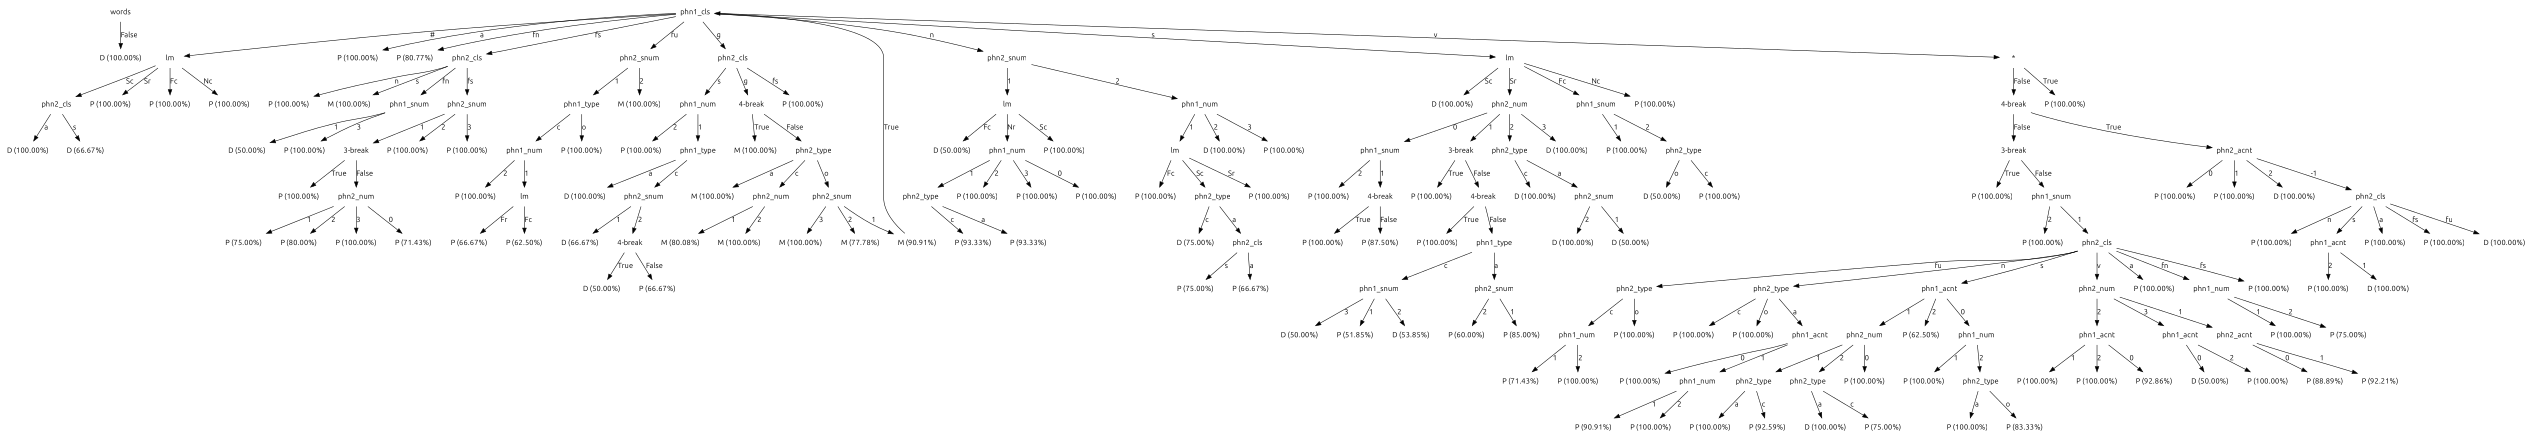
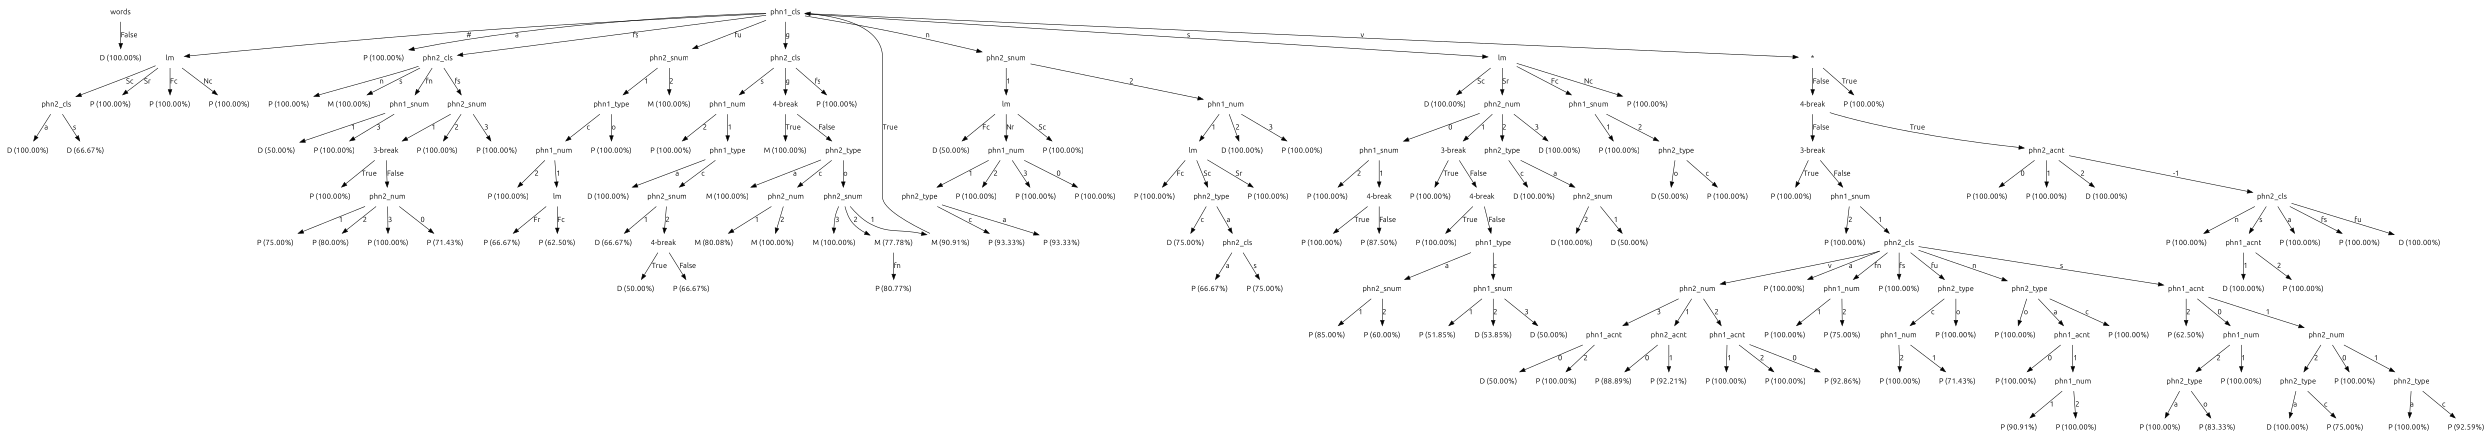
edge "phn1_cls" -> "P (80.77%)": now "M (77.78%)" -> "P (80.77%)"
